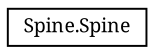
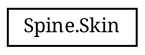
node "Spine.Spine": label "Spine.Spine" -> "Spine.Skin"
